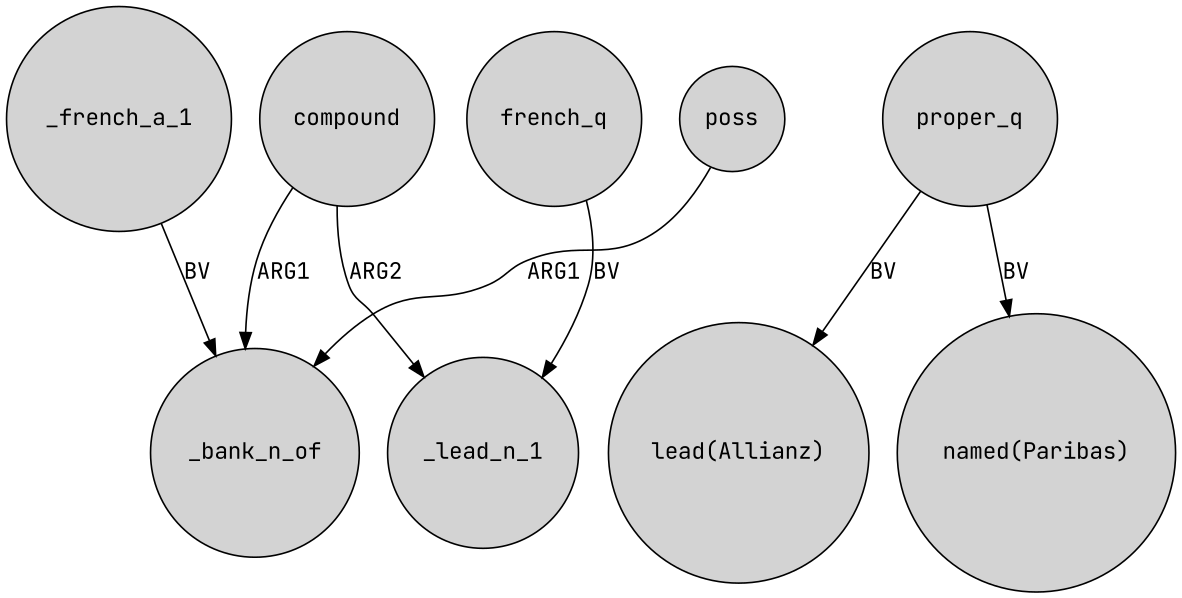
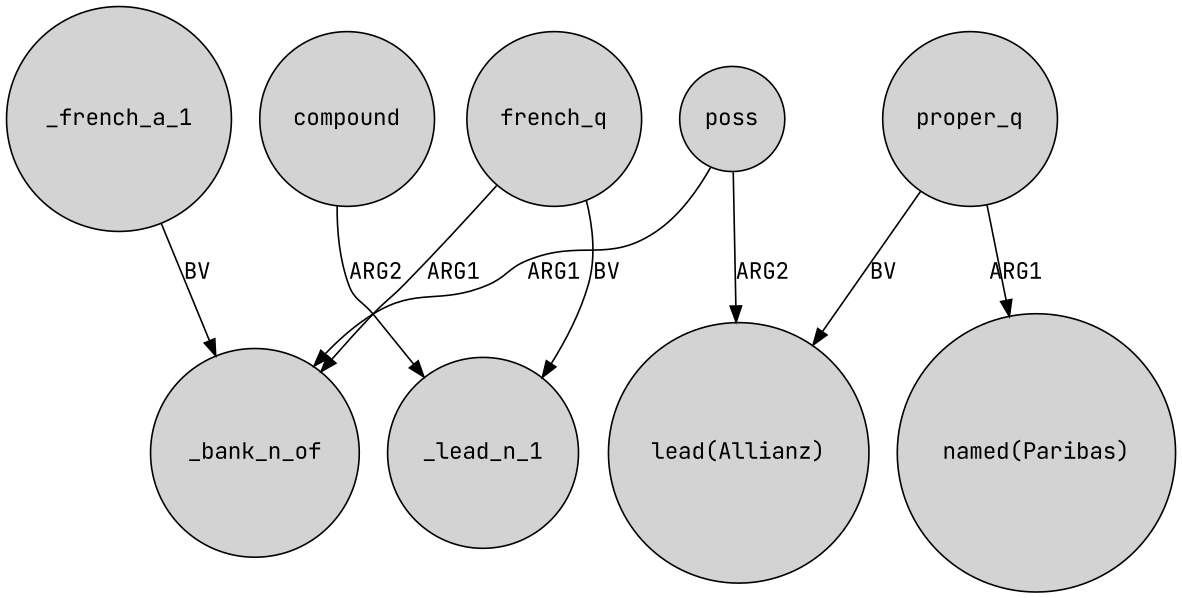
edge "poss" -> "lead(Allianz)": added, label "ARG2"
edge "compound" -> "_bank_n_of": now "french_q" -> "_bank_n_of"
edge "proper_q" -> "named(Paribas)": label "BV" -> "ARG1"
